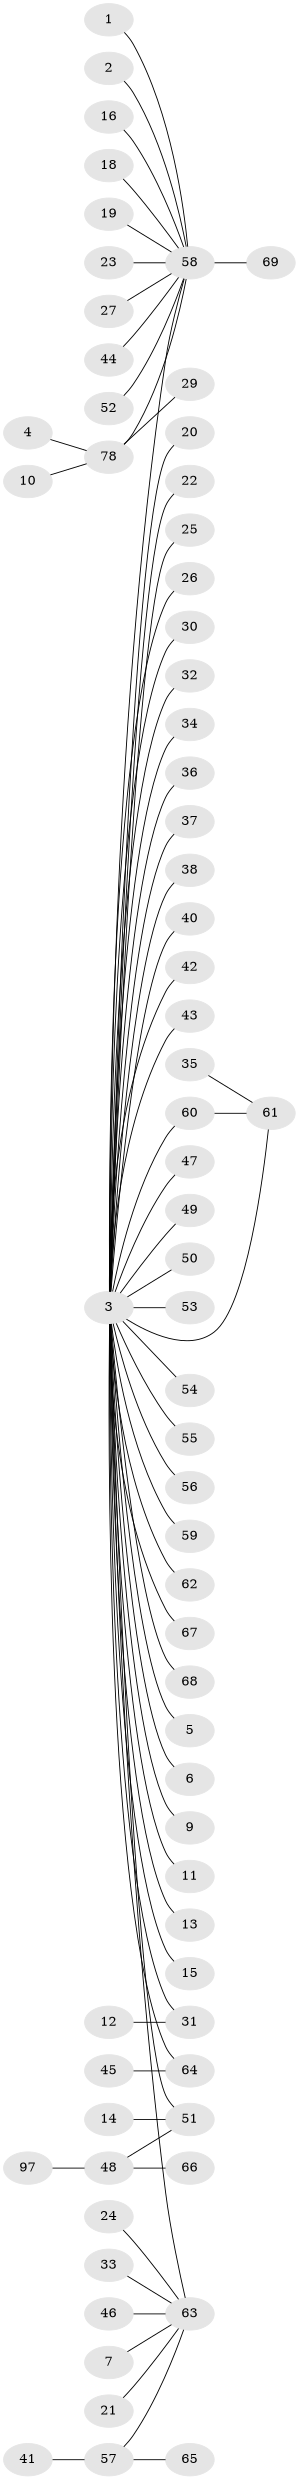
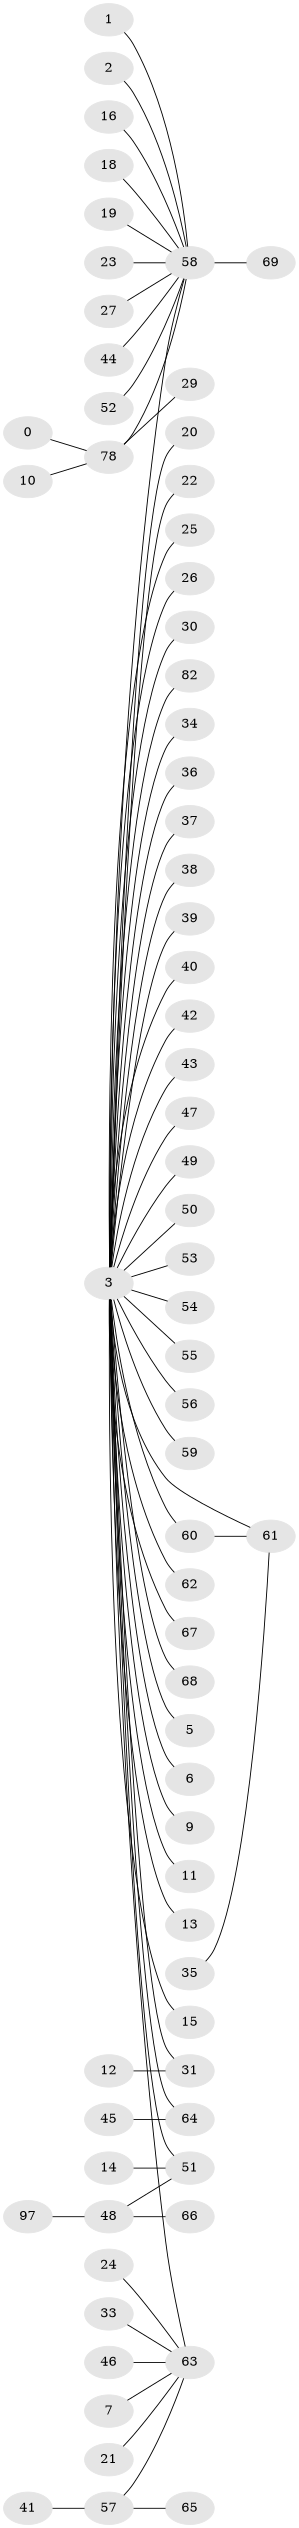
node "4": label "4" -> "0"
node "32": label "32" -> "82"
node "39": added
